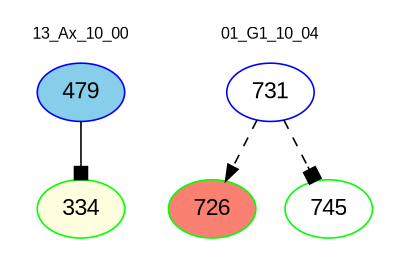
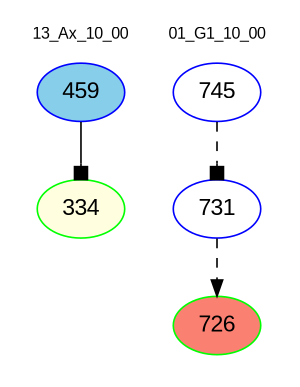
cluster "01_G1_10_04": label "01_G1_10_04" -> "01_G1_10_00"
node "479": label "479" -> "459"
edge "731" -> "745": reversed
node "745": color green -> blue
